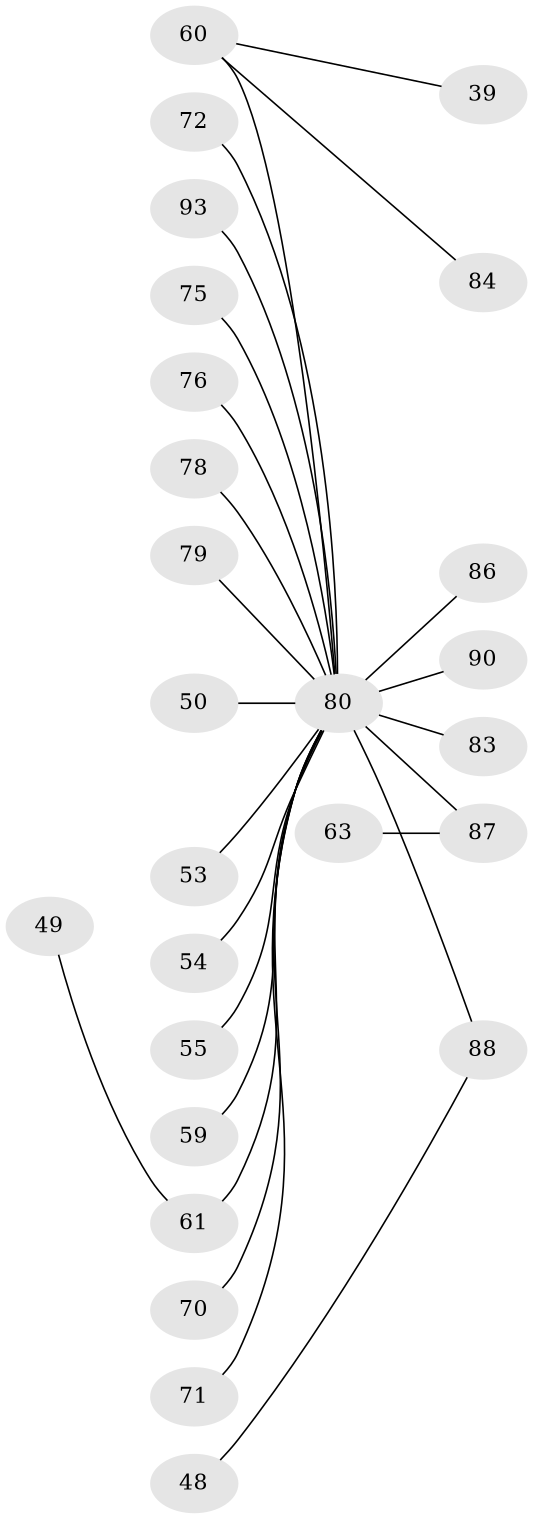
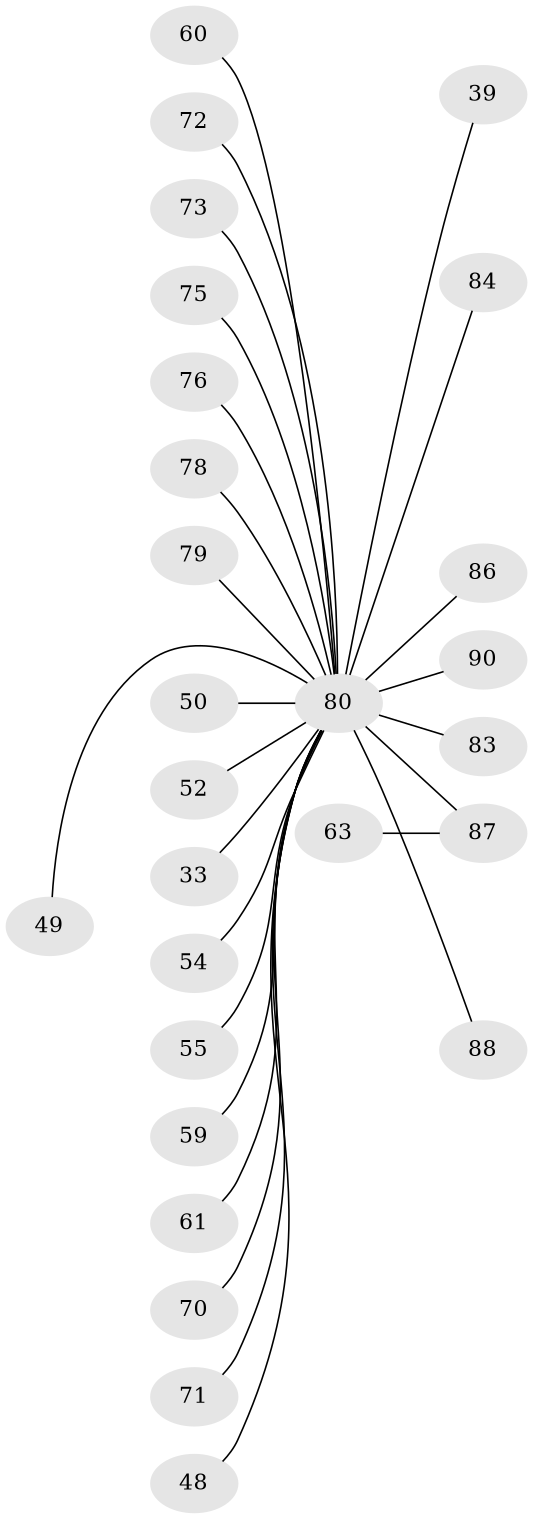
edge "60" -- "39": now "80" -- "39"
edge "60" -- "84": now "80" -- "84"
node "93": label "93" -> "73"
node "52": added
node "53": label "53" -> "33"
edge "49" -- "61": now "49" -- "80"
edge "88" -- "48": now "80" -- "48"
